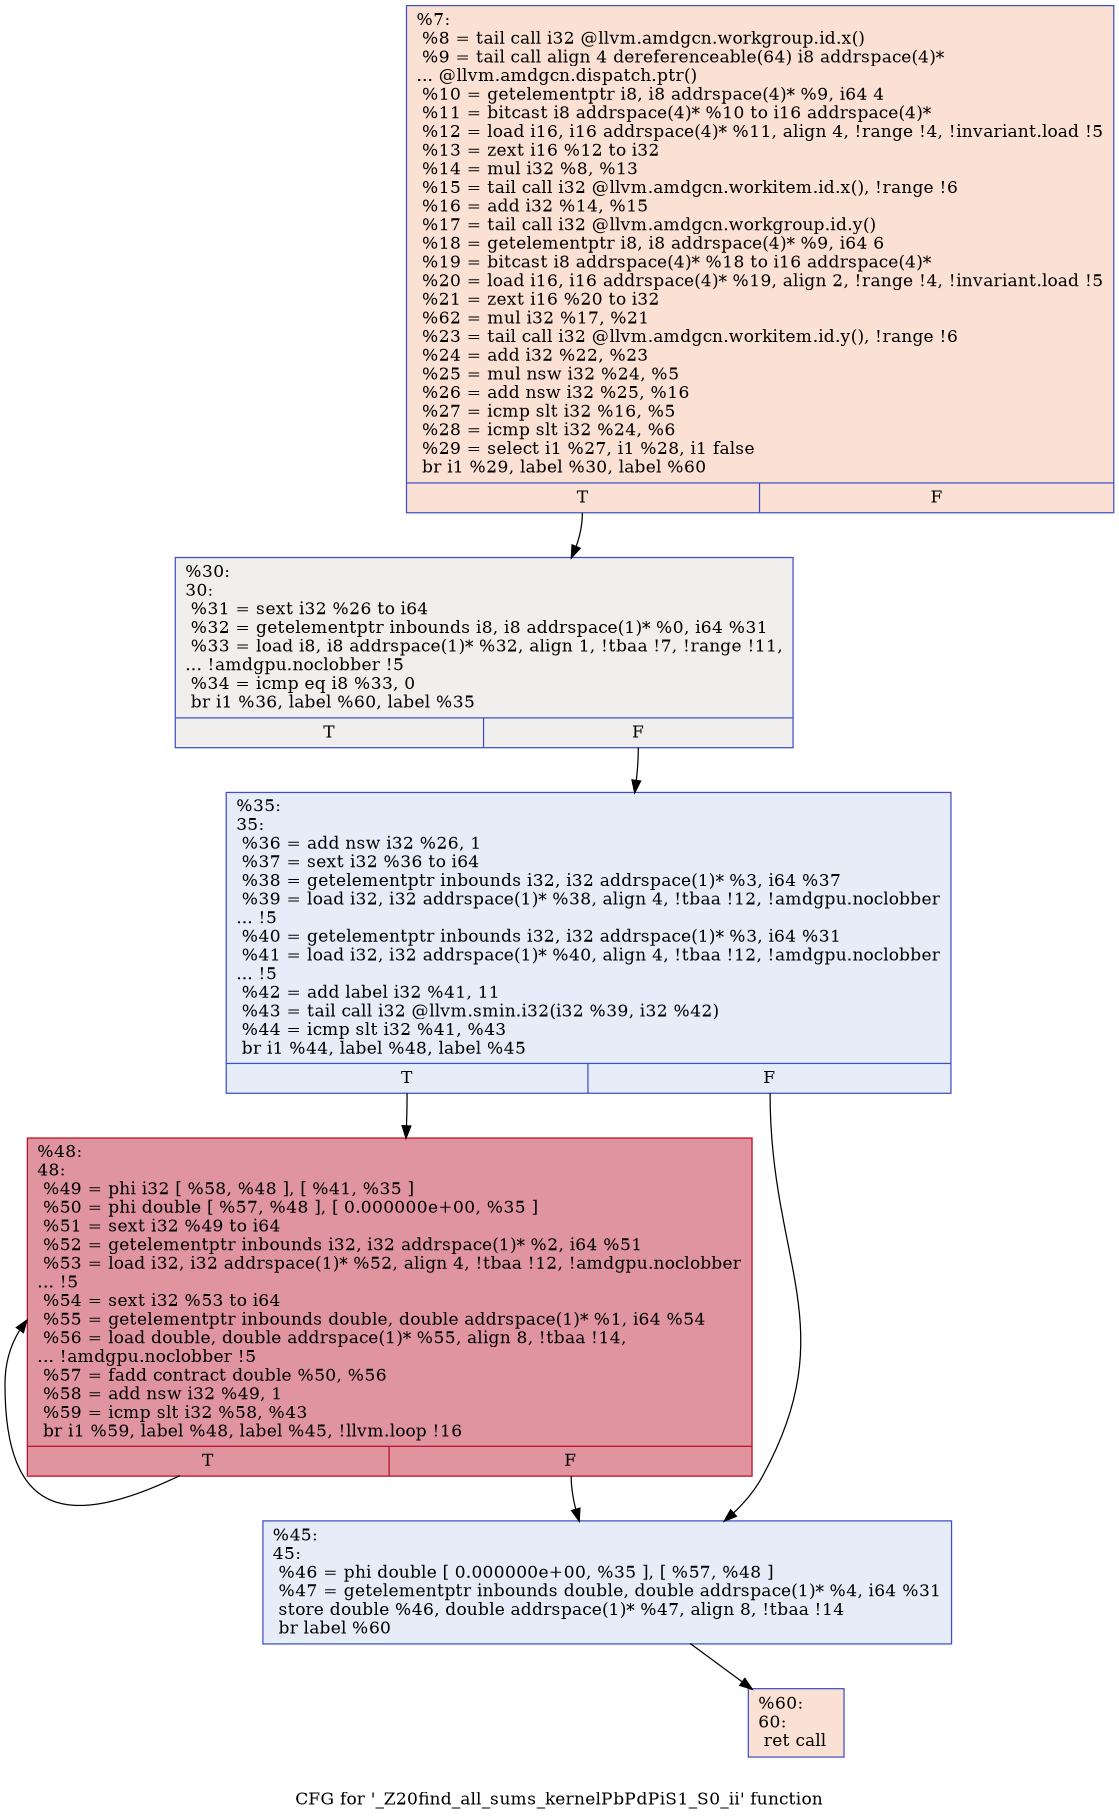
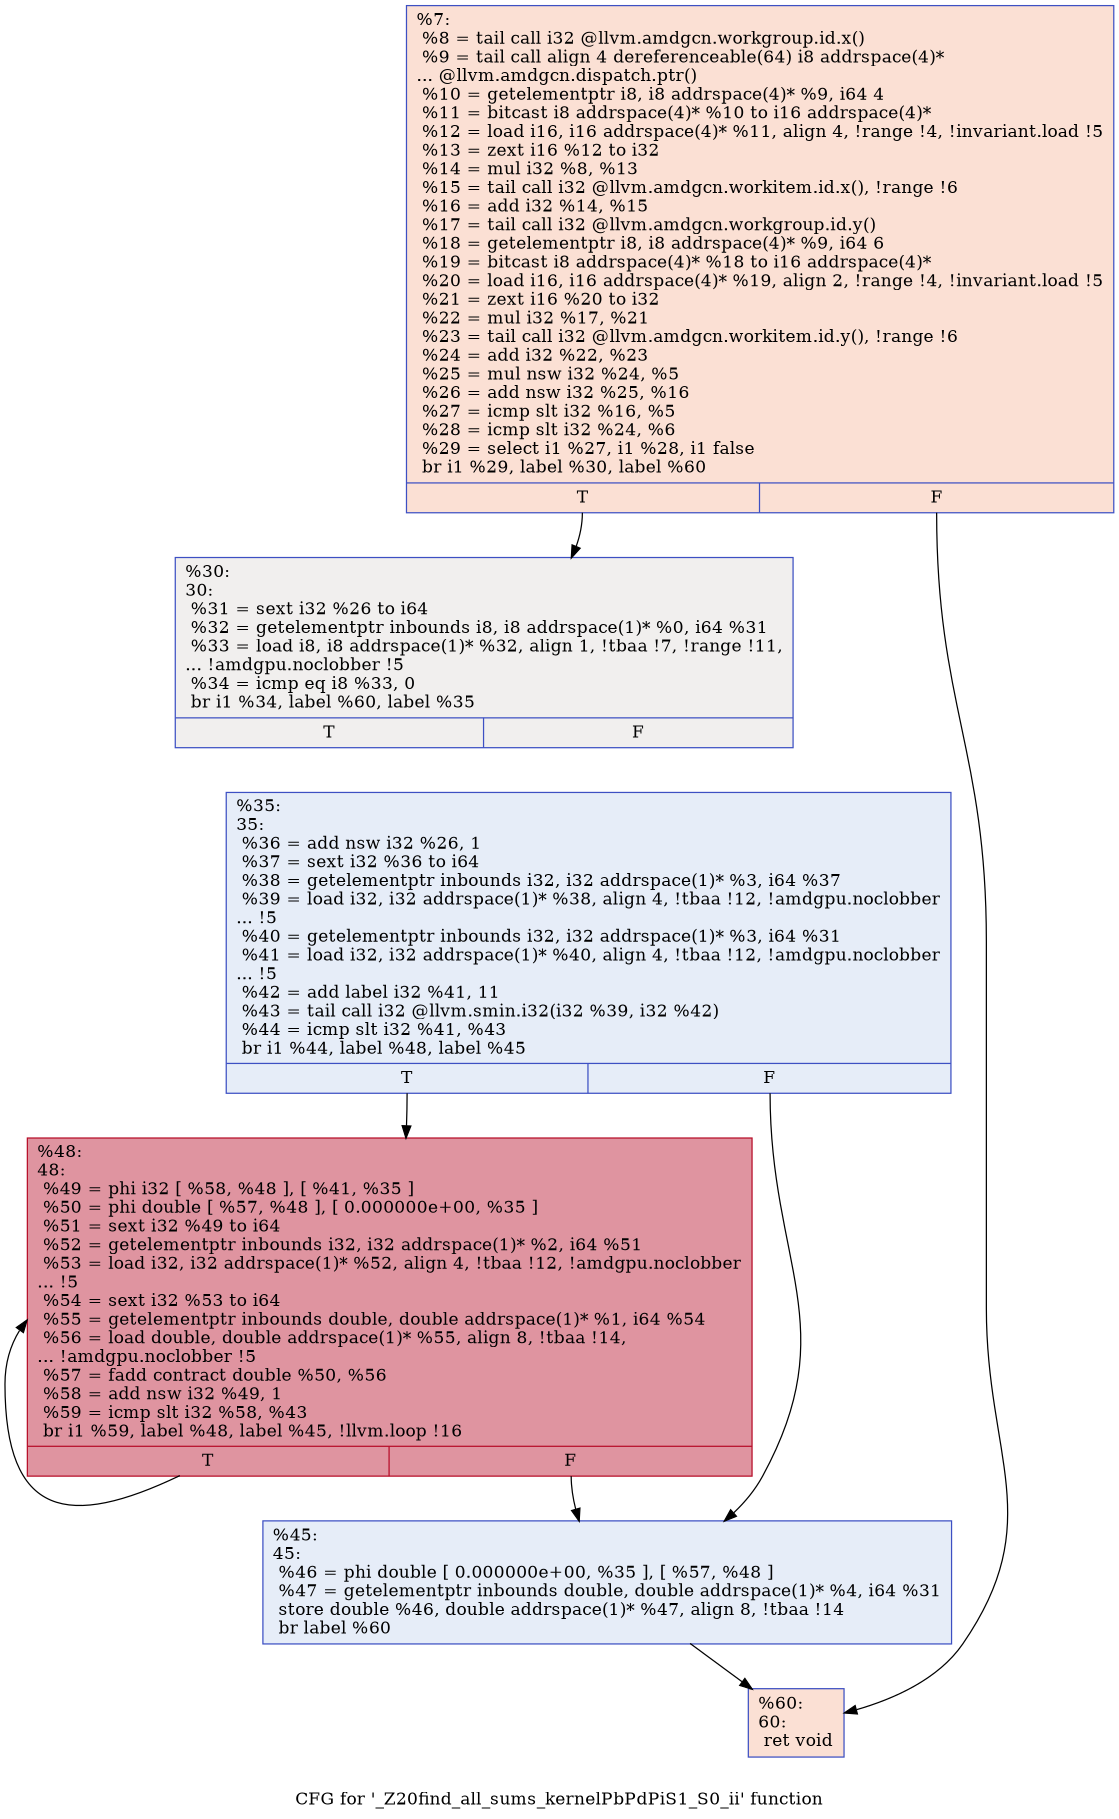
node "%7:": text "%62 = mul i32 %17, %21" -> "%22 = mul i32 %17, %21"
node "%30:": text "br i1 %36, label %60, label %35" -> "br i1 %34, label %60, label %35"
edge "%30:" -> "%35:": removed
edge "%7:" -> "%60:": added
node "%60:": text "ret call" -> "ret void"
